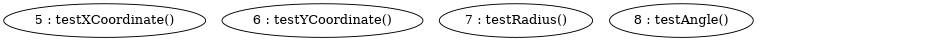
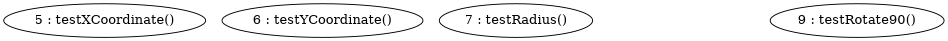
node "8 : testAngle()": removed
node "9 : testRotate90()": added
